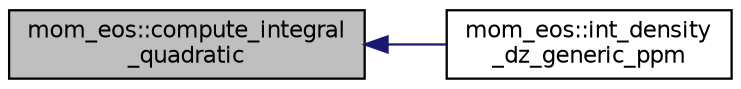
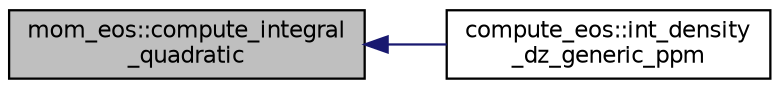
node "mom_eos::int_density _dz_generic_ppm": label "mom_eos::int_density _dz_generic_ppm" -> "compute_eos::int_density _dz_generic_ppm"
